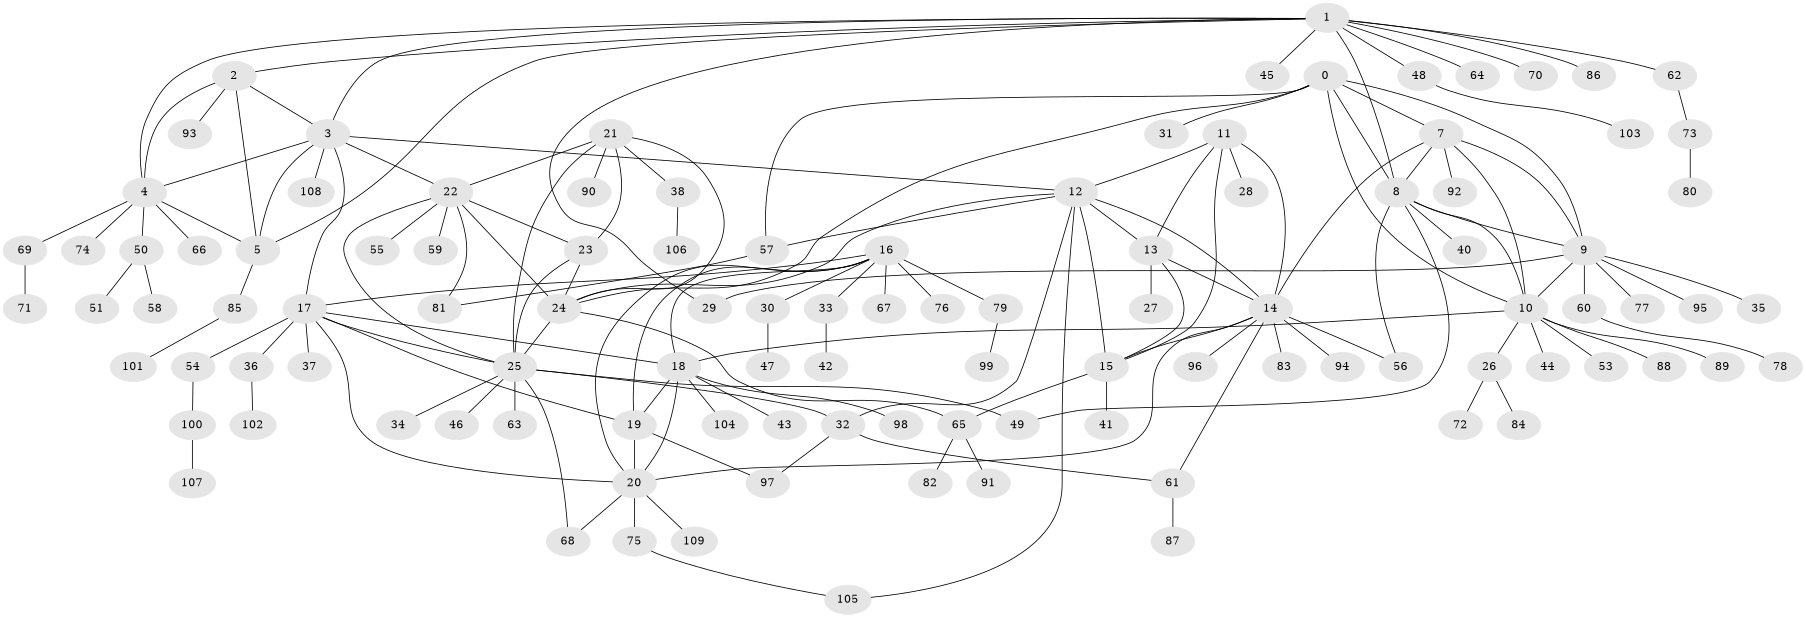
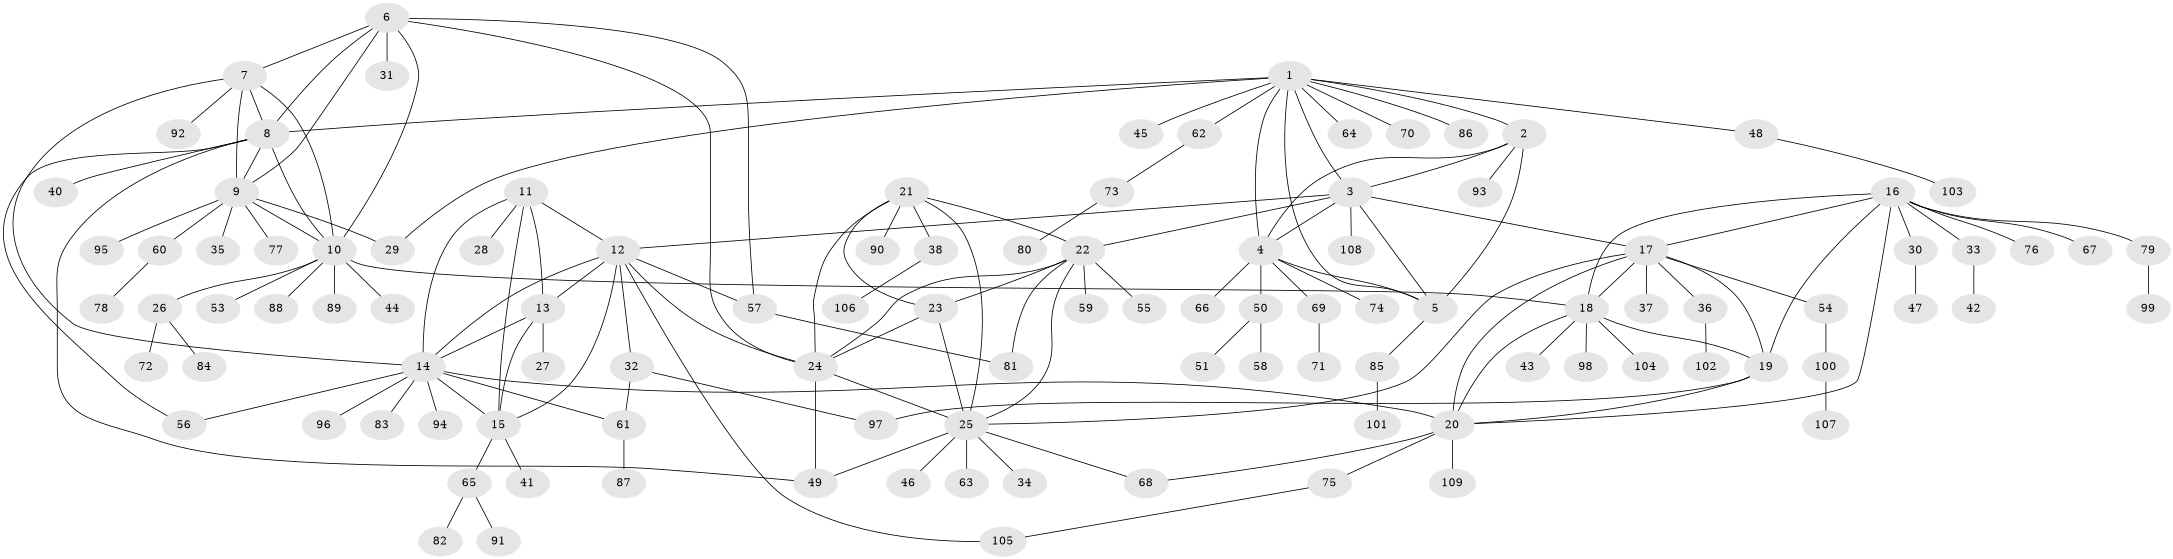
node "0": label "0" -> "6"
edge "24" -- "65": now "24" -- "49"
edge "25" -- "32": removed
